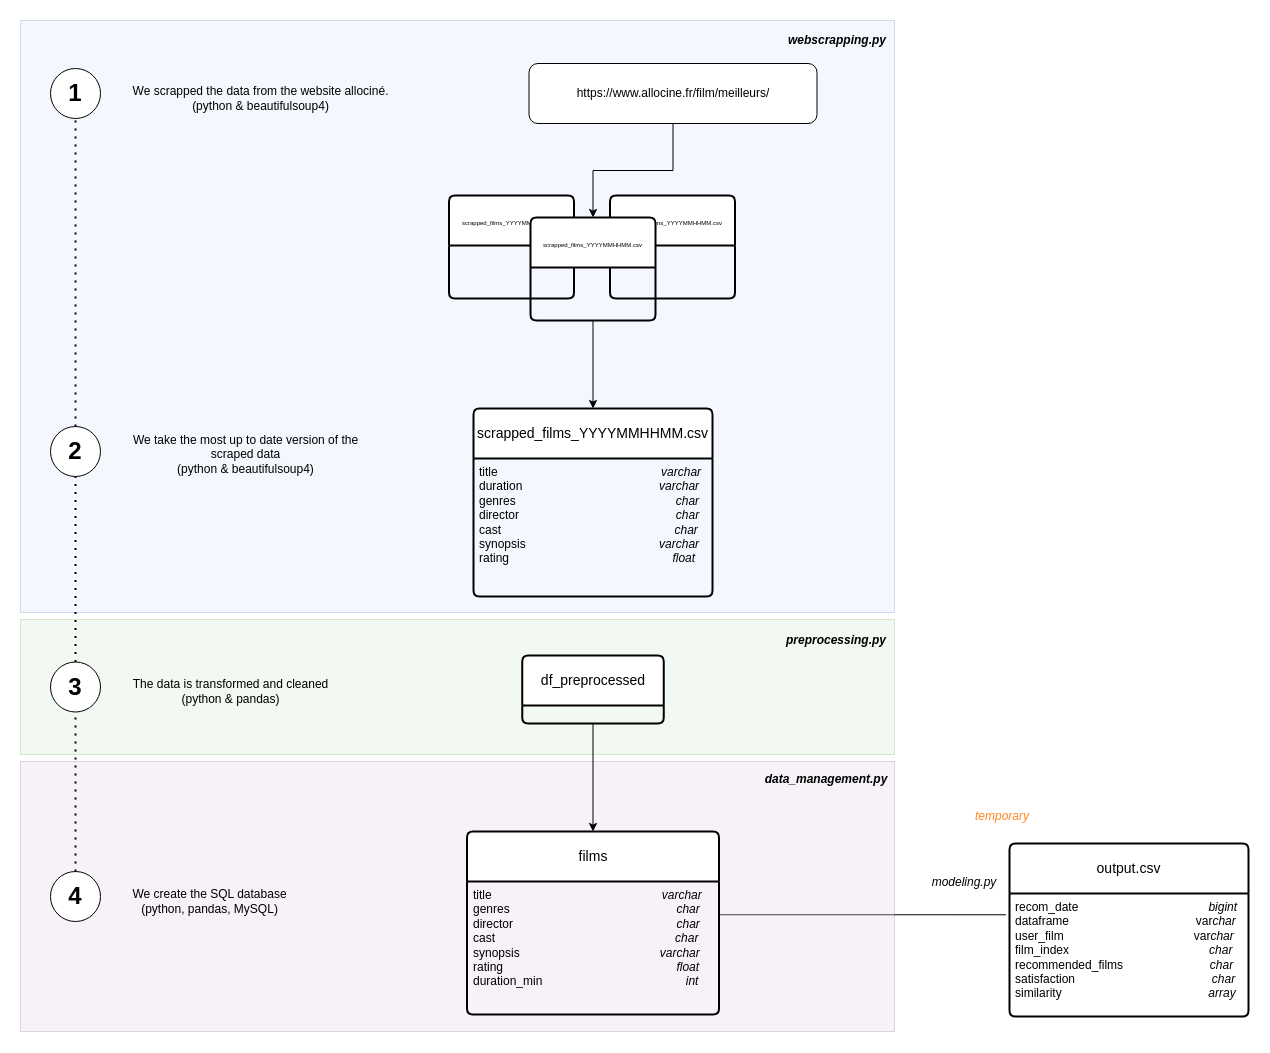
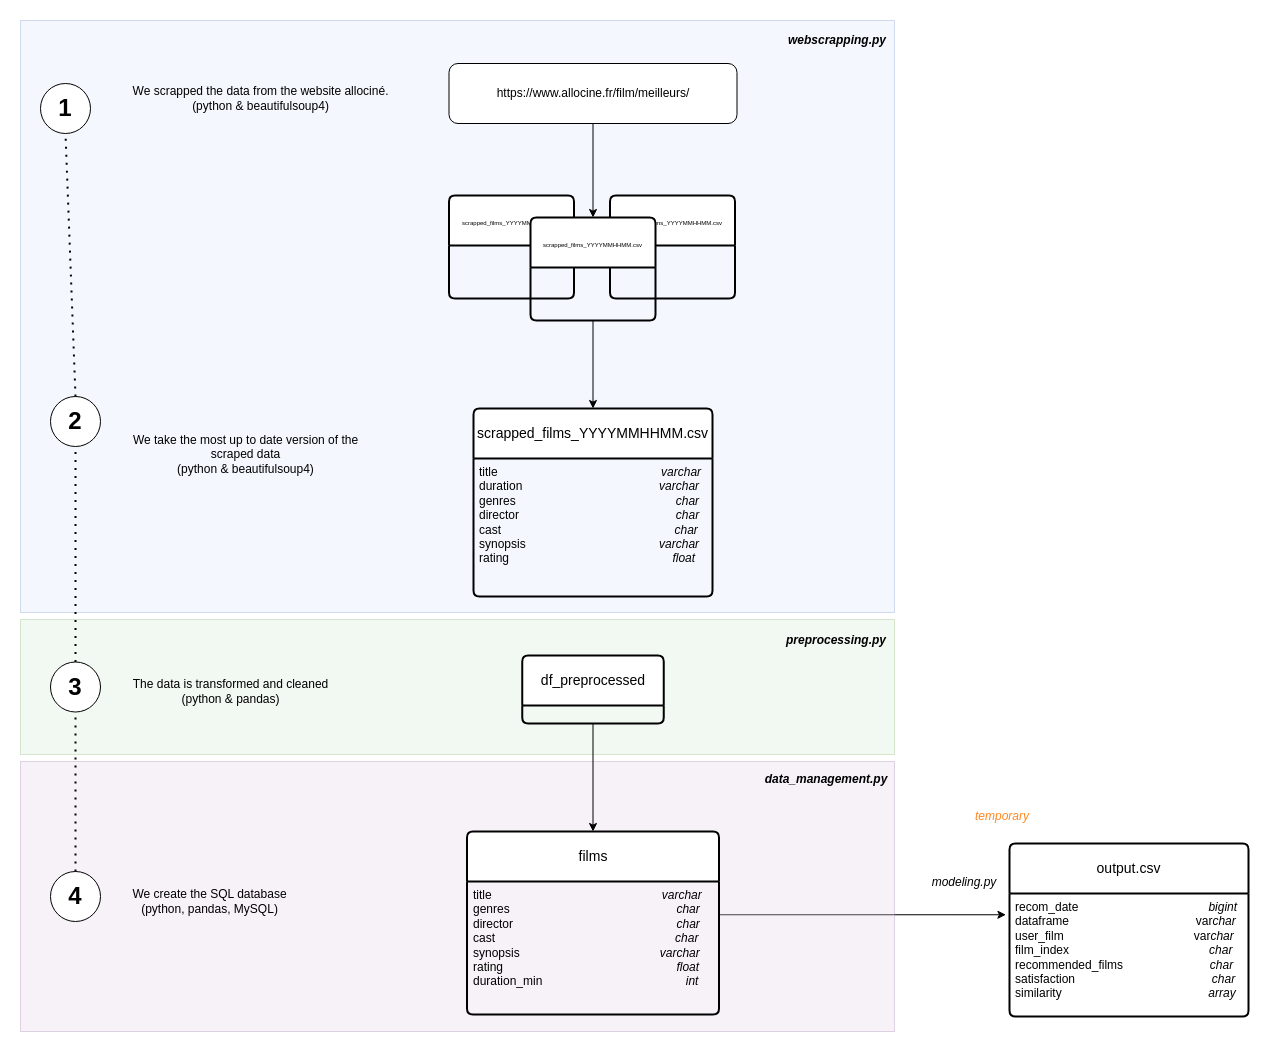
node "1": moved (76, 94) -> (66, 109)
node "https://www.allocine.fr/film/meilleurs/": moved (673, 94) -> (593, 94)
node "2": moved (76, 452) -> (76, 422)
edge "title varchar genres char director char cast char synopsis varchar rating float duration_min int" -- "recom_date bigint dataframe varchar user_film varchar film_index char recommended_films char satisfaction char similarity array": arrowhead none -> classic
